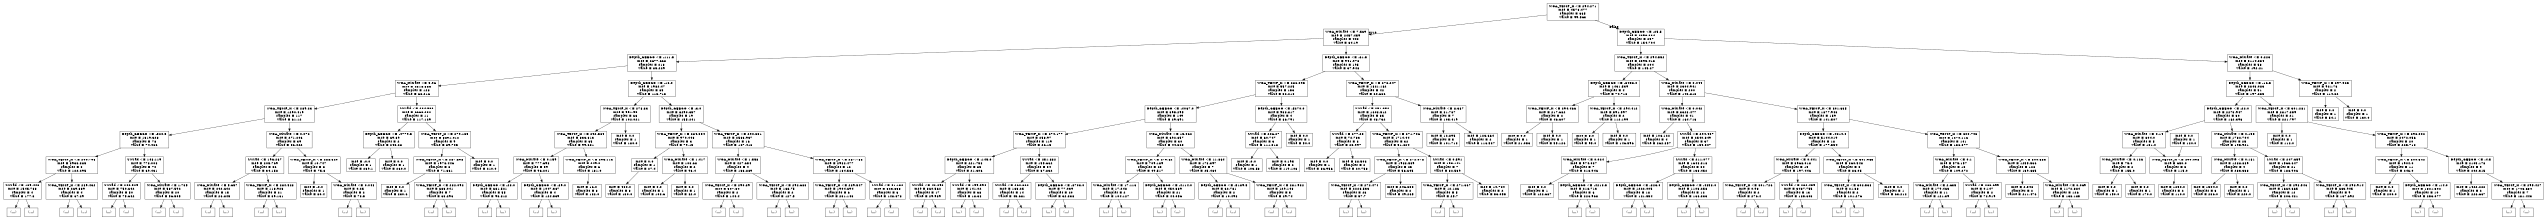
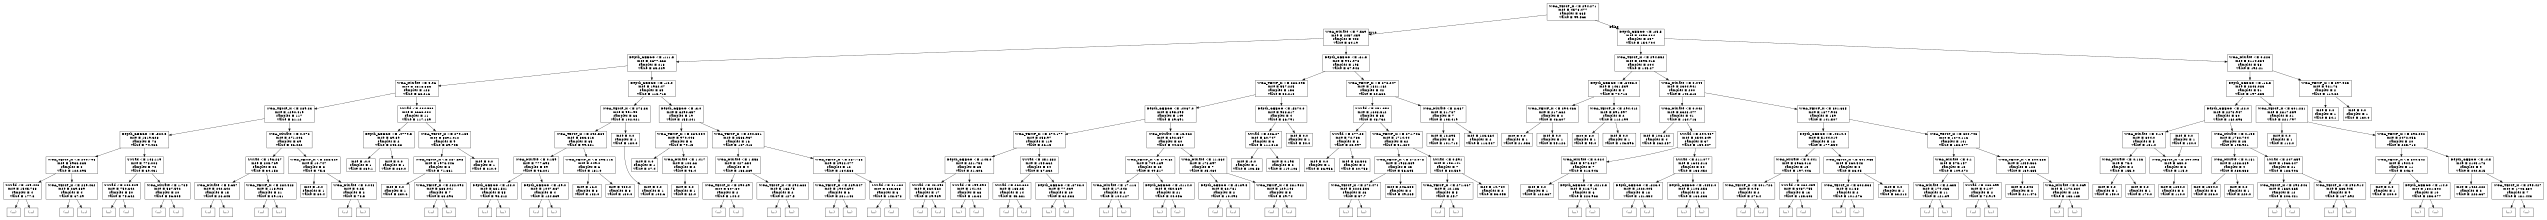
edge "mse = 0.0 samples = 1 value = 27.4" -> "mse = 480.0 samples = 3 value = 130.0": now "WOA_TEMP_K <= 293.113 mse = 249.0 samples = 6 value = 131.0" -> "mse = 480.0 samples = 3 value = 130.0"
edge "WOA_Nitrate <= 1.417 mse = 103.68 samples = 2 value = 96.4" -> "mse = 0.0 samples = 1 value = 103.6": now "mse = 0.0 samples = 1 value = 180.0" -> "mse = 0.0 samples = 1 value = 103.6"
